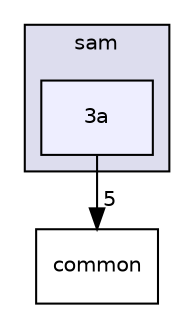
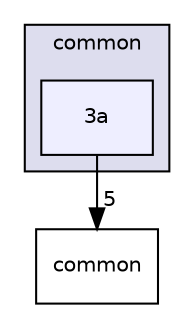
cluster "sam": label "sam" -> "common"
